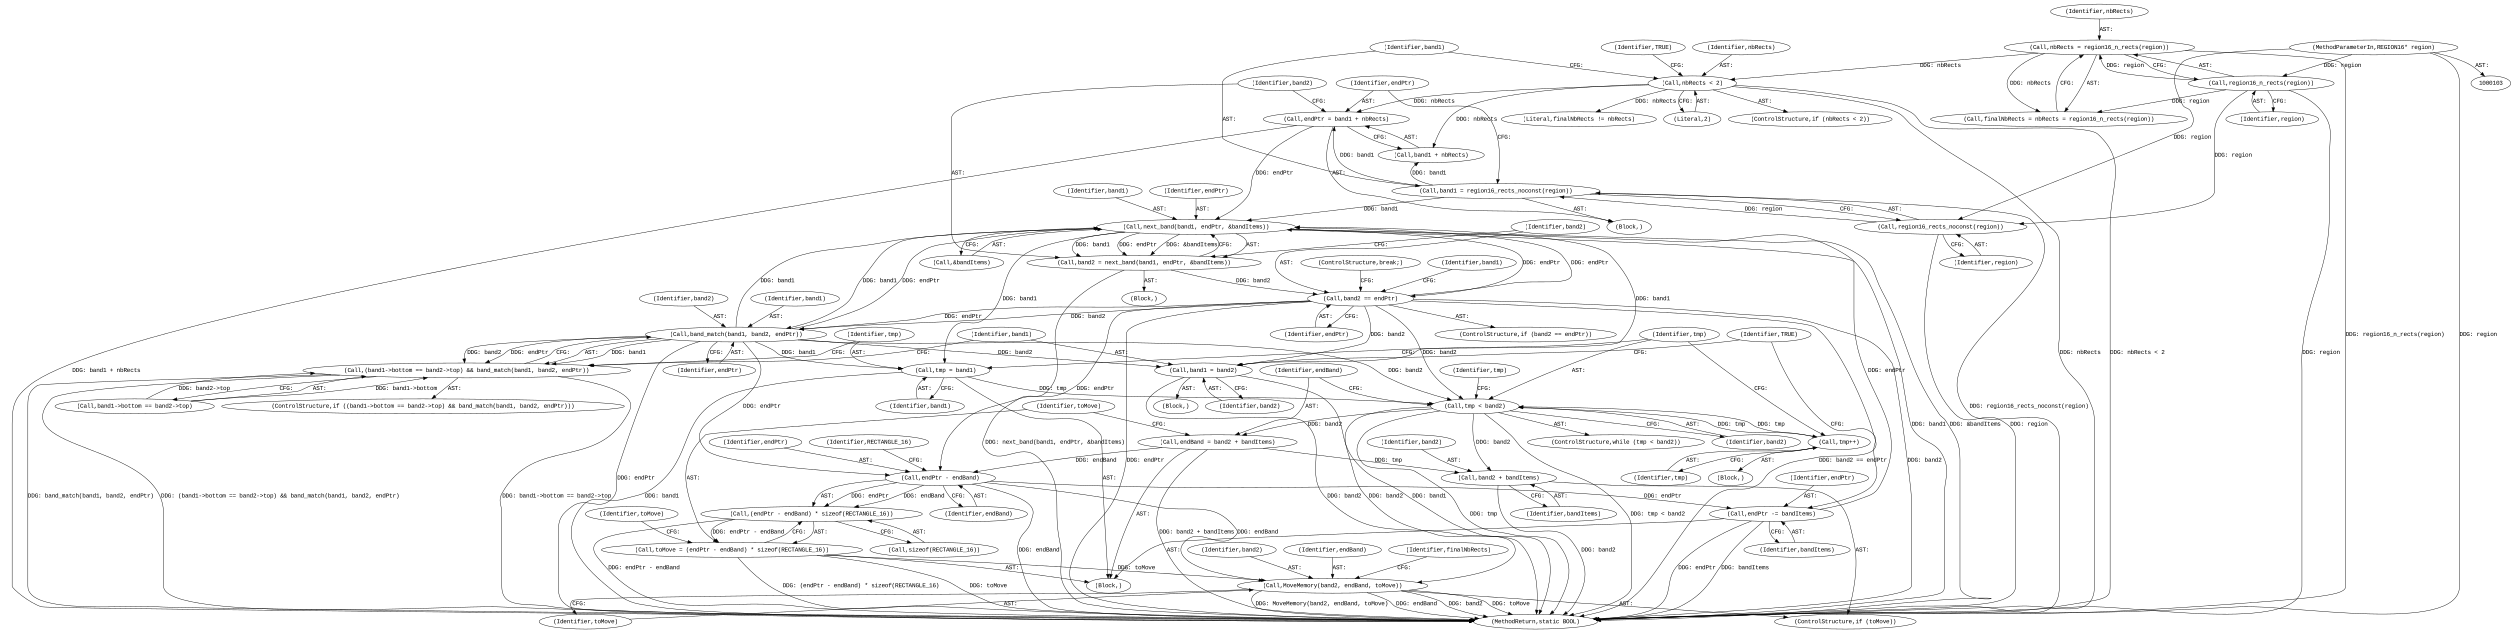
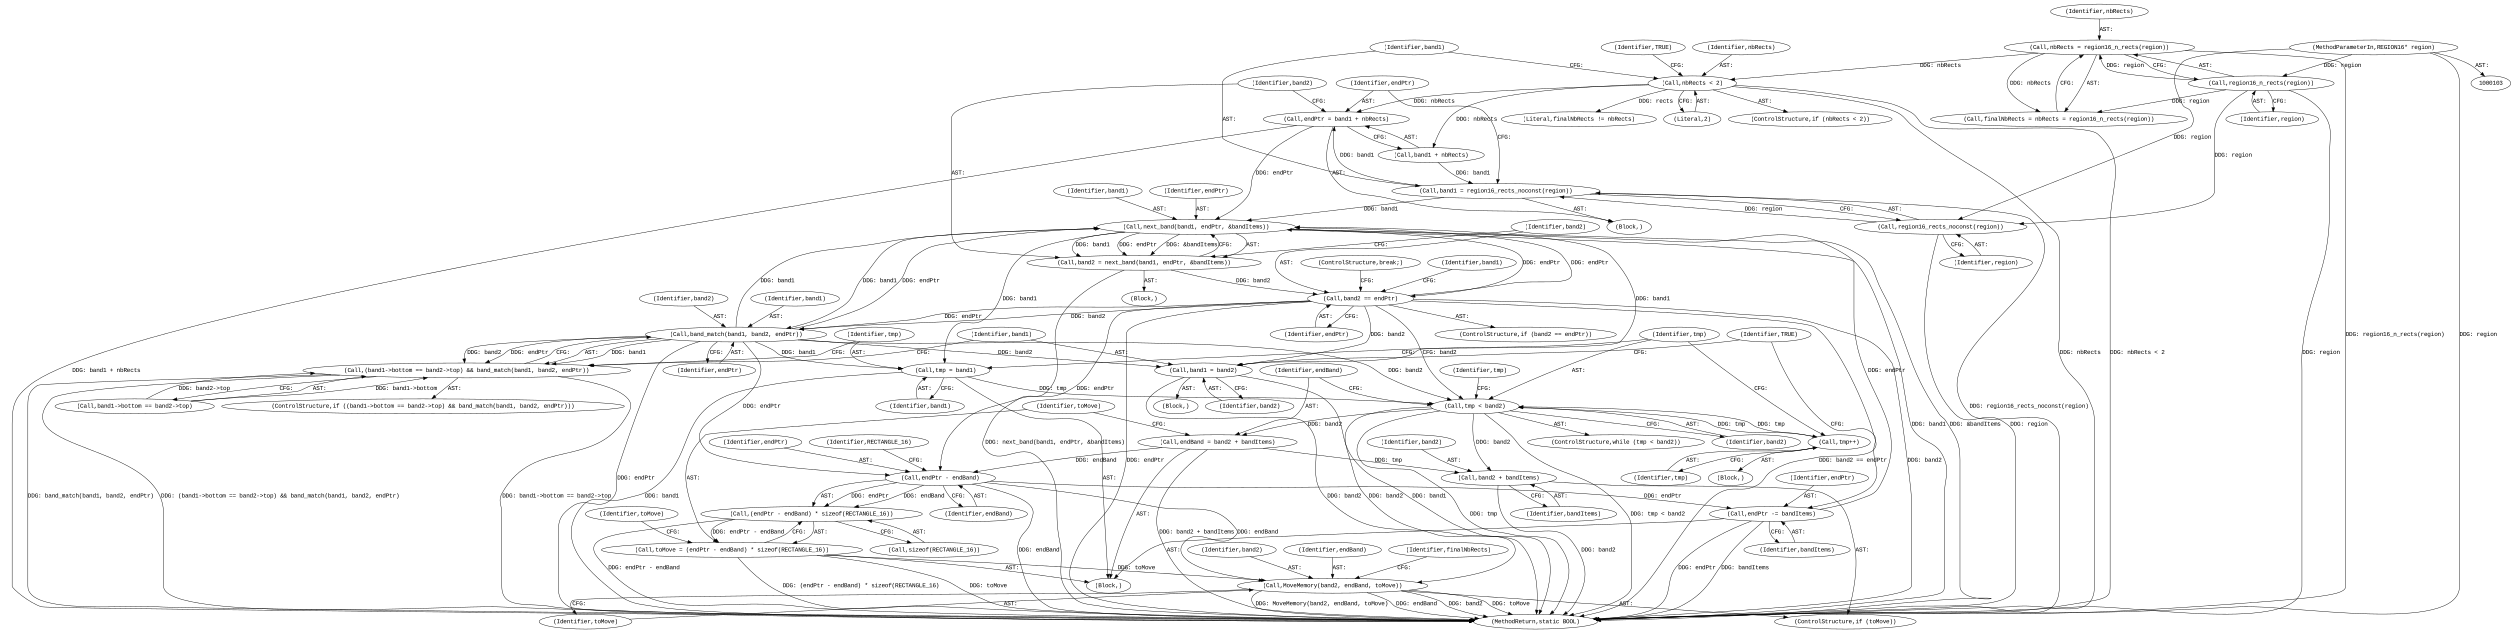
edge "(Call,nbRects < 2)" -> "(Literal,finalNbRects != nbRects)": label "DDG: nbRects" -> "DDG: rects"
edge "(Call,band1 = region16_rects_noconst(region))" -> "(Call,band1 + nbRects)": reversed
node "(Call,&bandItems)": removed
edge "(Call,band2 == endPtr)" -> "(Call,tmp < band2)": label "DDG: band2" -> "CFG: band2"
